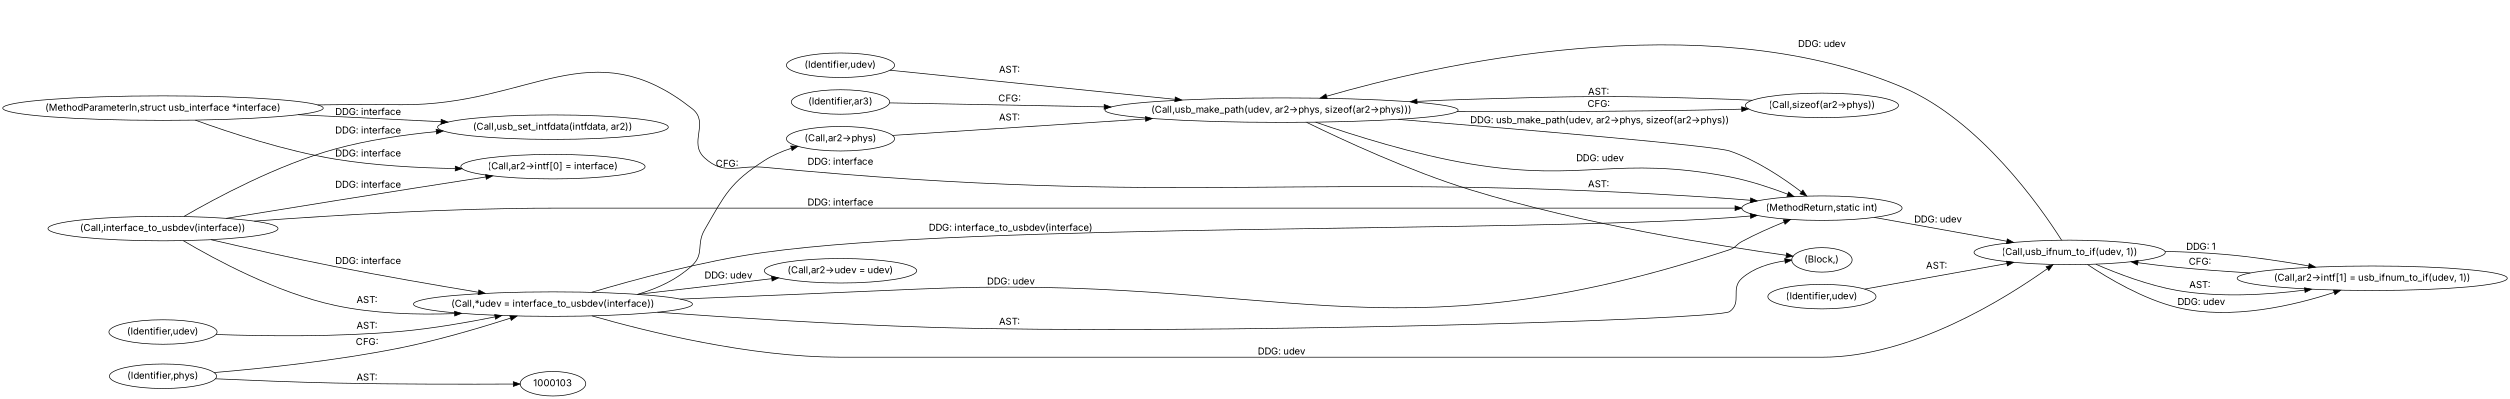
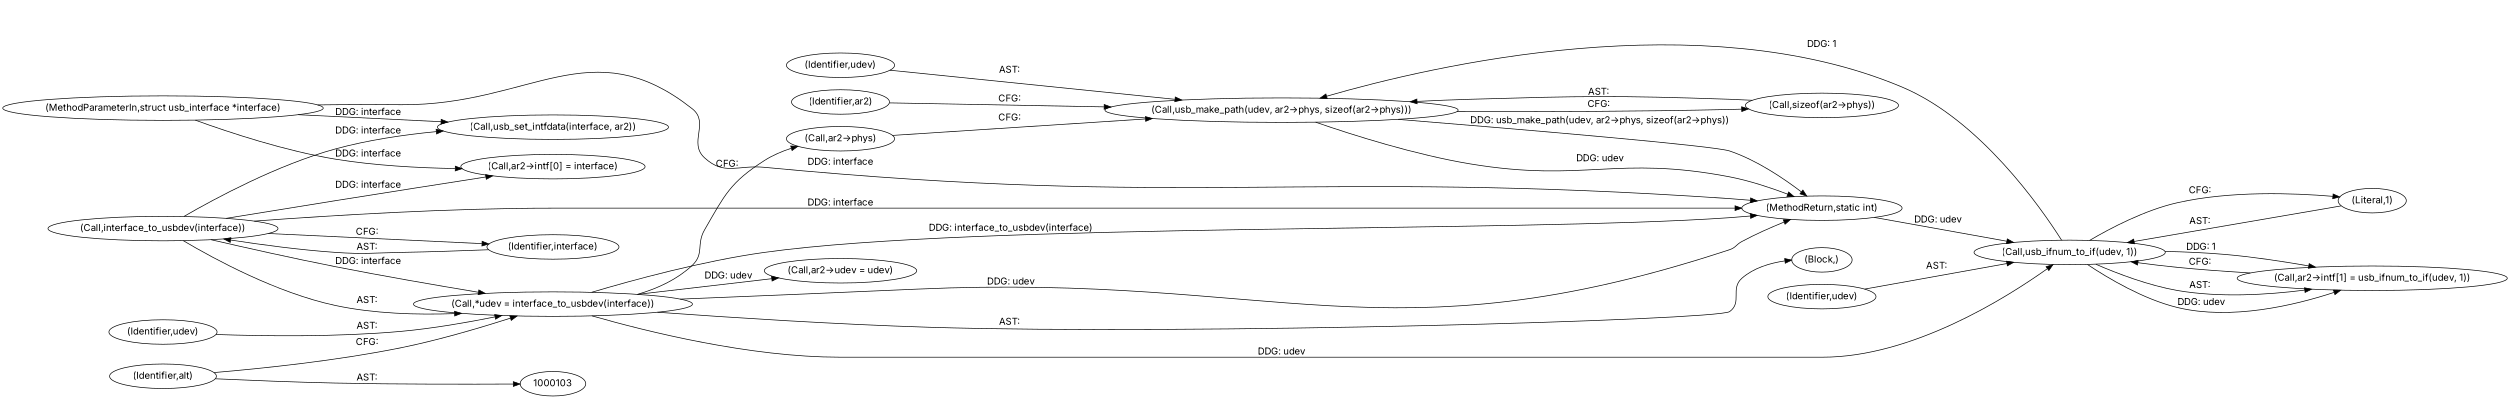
edge "(Call,usb_ifnum_to_if(udev, 1))" -> "(Call,usb_make_path(udev, ar2->phys, sizeof(ar2->phys)))": label "DDG: udev" -> "DDG: 1"
node "(Identifier,ar3)": label "(Identifier,ar3)" -> "(Identifier,ar2)"
edge "(Call,ar2->phys)" -> "(Call,usb_make_path(udev, ar2->phys, sizeof(ar2->phys)))": label "AST: " -> "CFG: "
node "(Call,usb_set_intfdata(intfdata, ar2))": label "(Call,usb_set_intfdata(intfdata, ar2))" -> "(Call,usb_set_intfdata(interface, ar2))"
node "(Literal,1)": added
edge "(Call,usb_make_path(udev, ar2->phys, sizeof(ar2->phys)))" -> "(Block,)": removed, label "AST:"
node "(Identifier,interface)": added
node "(Identifier,phys)": label "(Identifier,phys)" -> "(Identifier,alt)"
